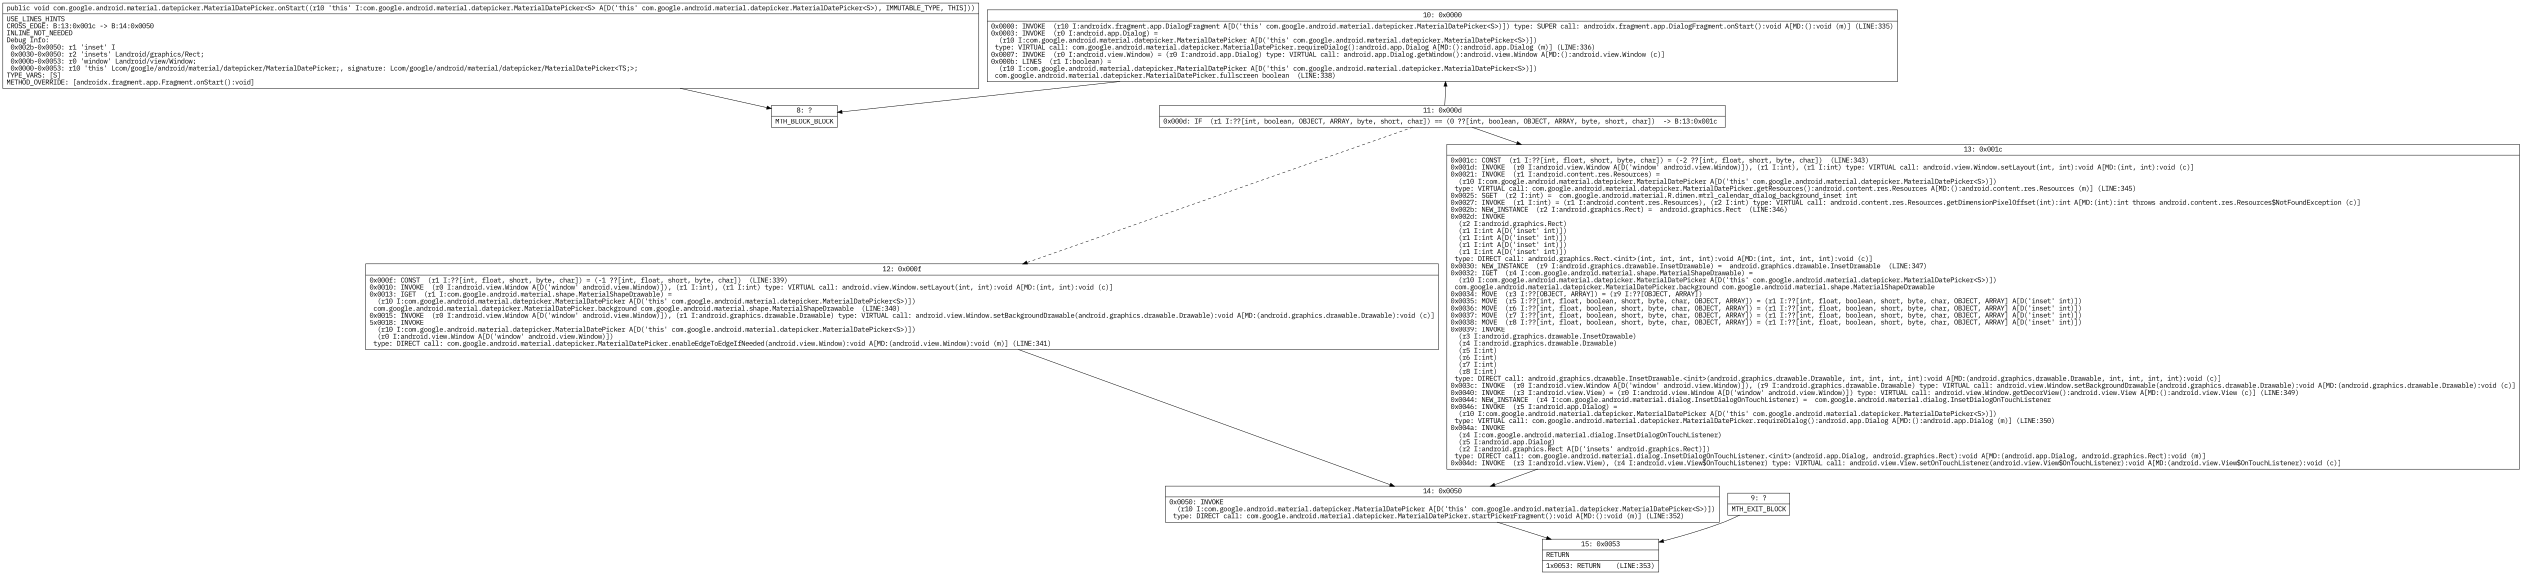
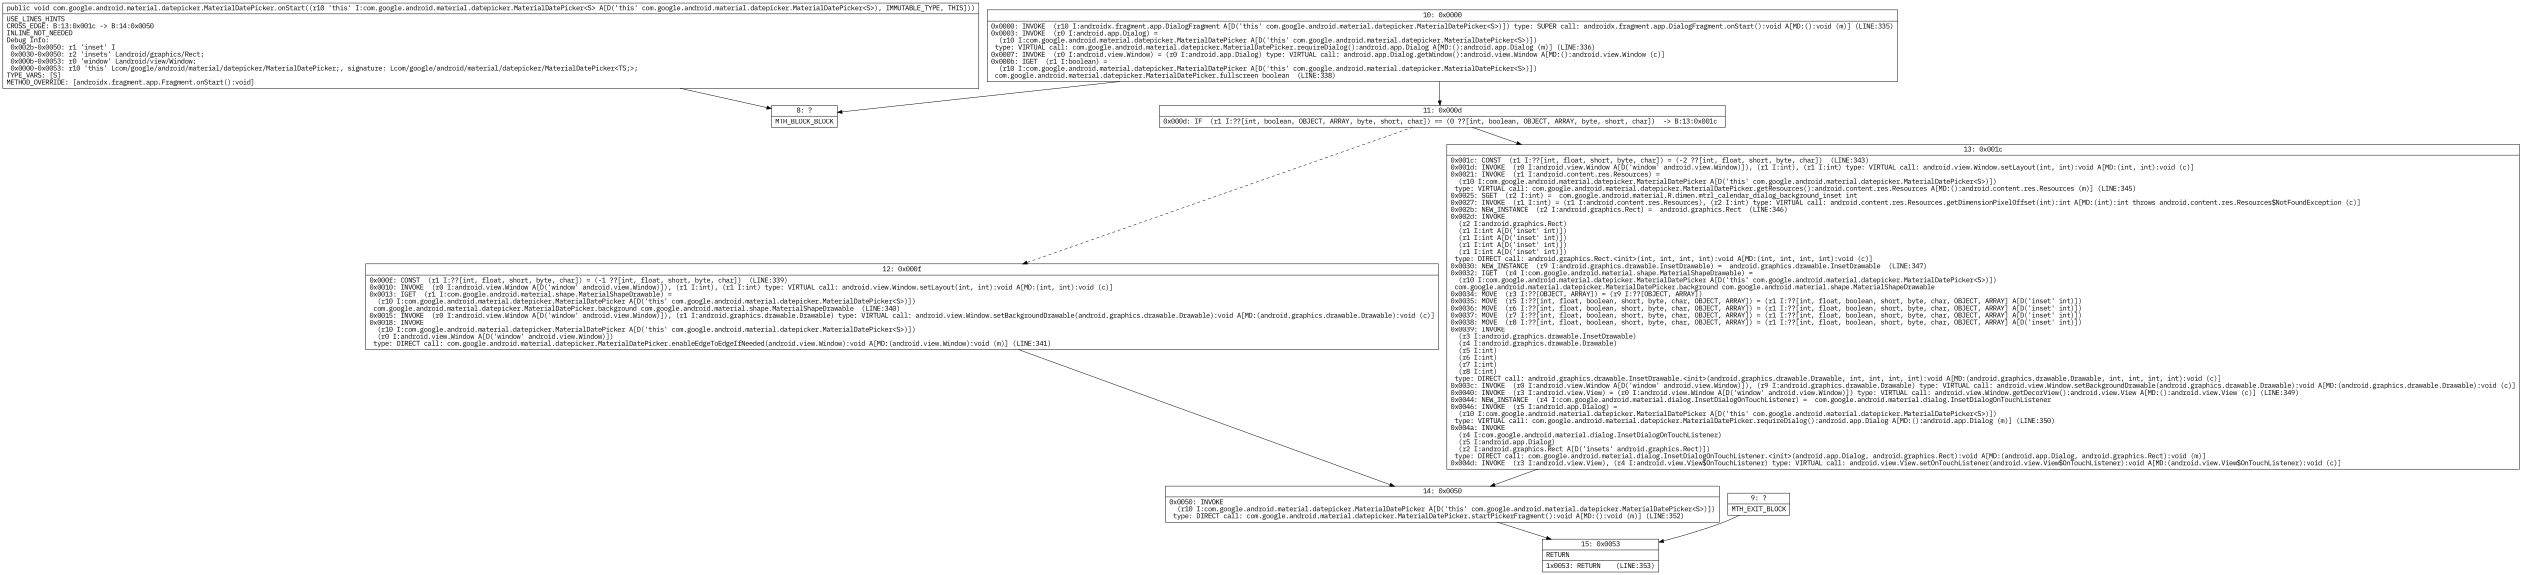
node "10: 0x0000": text "0x000b: LINES  (r1 I:boolean) =" -> "0x000b: IGET  (r1 I:boolean) ="
edge "11: 0x000d" -> "10: 0x0000": reversed
node "12: 0x000f": text "5x0018: INVOKE" -> "0x0018: INVOKE"
